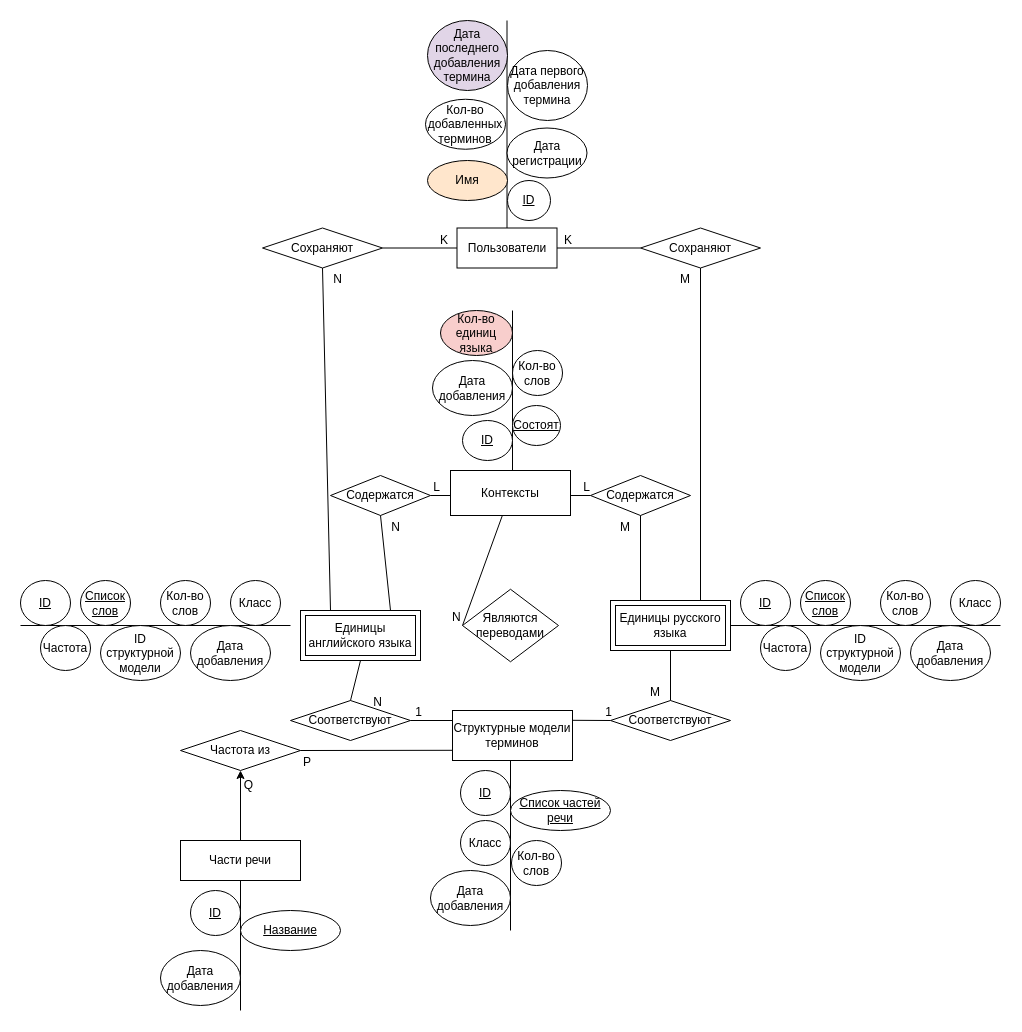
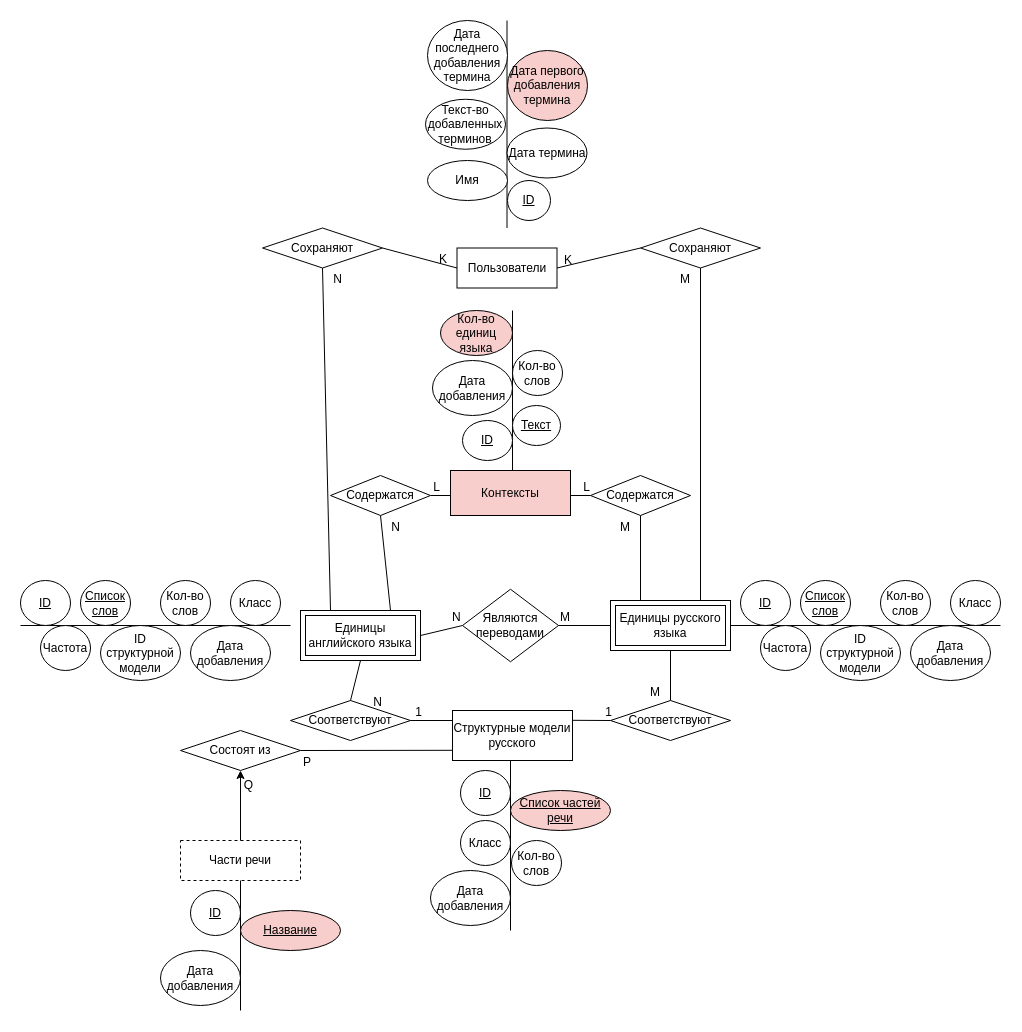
node "Дата последнего добавления термина": fillcolor #e1d5e7 -> #ffffff
node "Дата первого добавления термина": fillcolor #ffffff -> #f8cecc
node "Кол-во добавленных терминов": label "Кол-во добавленных терминов" -> "Текст-во добавленных терминов"
node "Дата регистрации": label "Дата регистрации" -> "Дата термина"
node "Имя": fillcolor #ffe6cc -> #ffffff
node "Пользователи": moved (507, 248) -> (507, 268)
node "Состоят": label "Состоят" -> "Текст"
node "Контексты": fillcolor #ffffff -> #f8cecc
edge "Контексты" -- "Являются переводами": now "Единицы английского языка" -- "Являются переводами"
edge "Являются переводами" -- "Единицы русского языка": added, label "M"
node "Структурные модели терминов": label "Структурные модели терминов" -> "Структурные модели русского"
node "Частота из": label "Частота из" -> "Состоят из"
node "Список частей речи": fillcolor #ffffff -> #f8cecc
node "Части речи": style solid -> dashed
node "Название": fillcolor #ffffff -> #f8cecc
